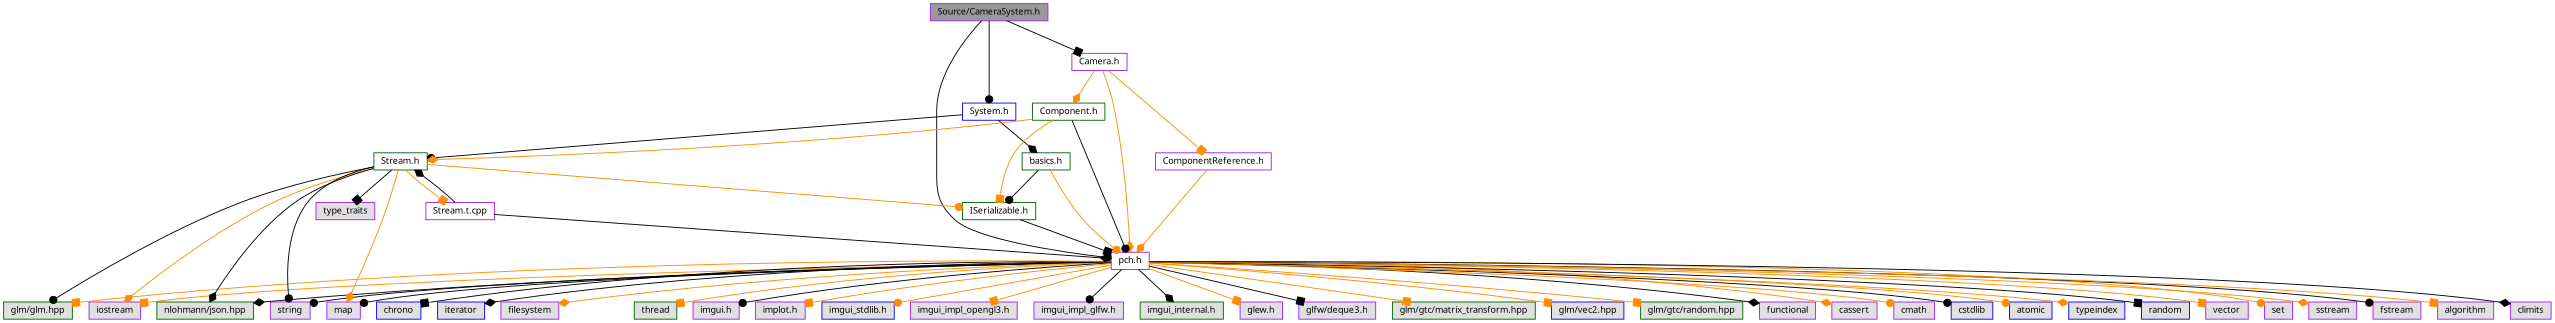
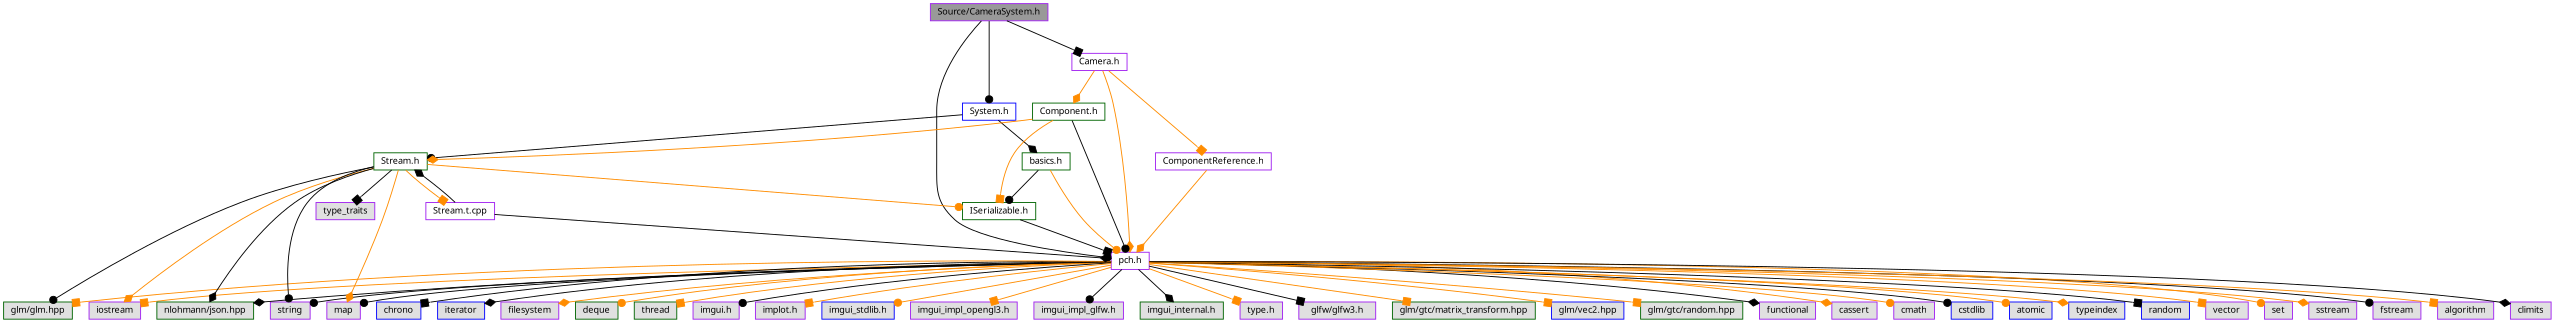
node "deque": added
node "glew.h": label "glew.h" -> "type.h"
node "glfw/deque3.h": label "glfw/deque3.h" -> "glfw/glfw3.h"
